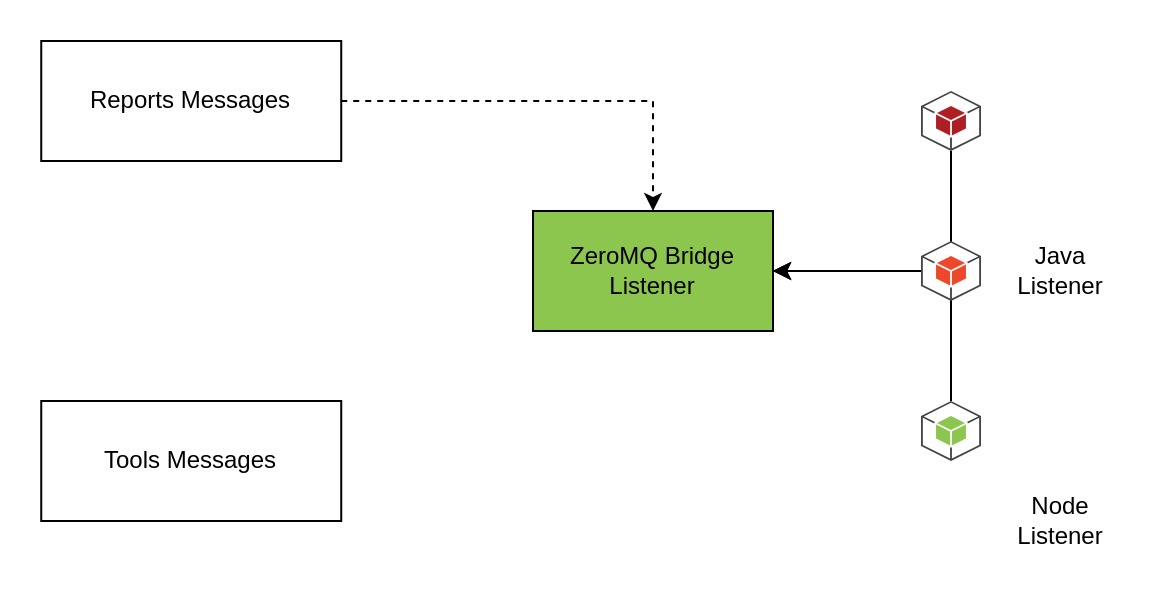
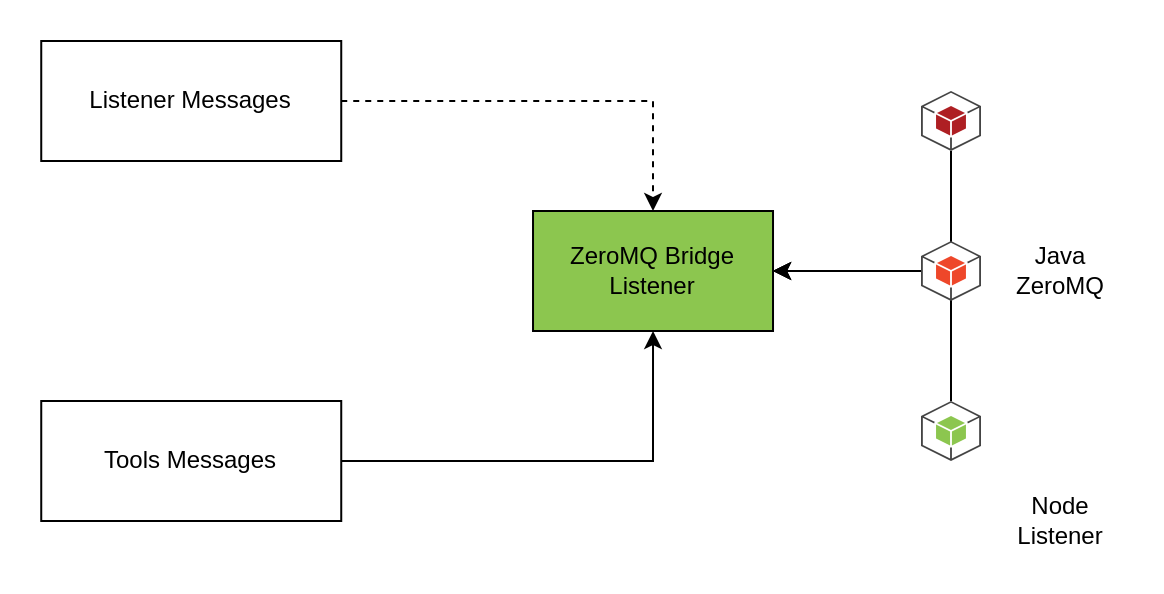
node "Reports Messages": label "Reports Messages" -> "Listener Messages"
node "Java Listener": label "Java Listener" -> "Java ZeroMQ"
edge "Tools Messages" -> "ZeroMQ Bridge Listener": added
